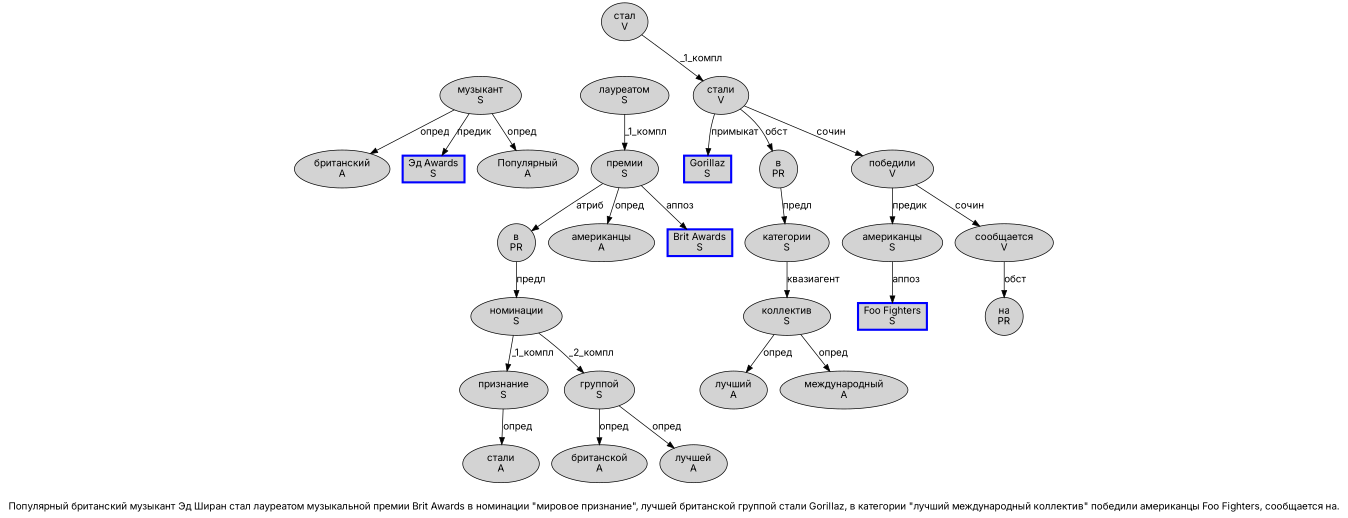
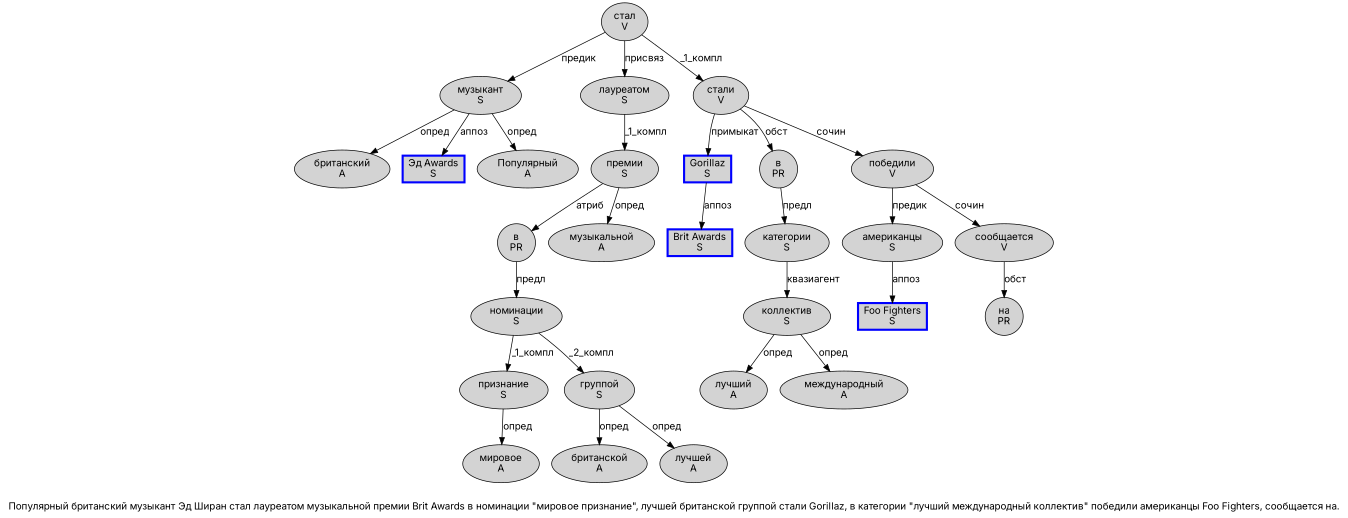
edge "стал V" -> "музыкант S": added, label "предик"
edge "стал V" -> "лауреатом S": added, label "присвяз"
edge "музыкант S" -> "Эд Awards S": label "предик" -> "аппоз"
edge "премии S" -> "Brit Awards S": now "Gorillaz S" -> "Brit Awards S"
node "американцы A": label "американцы A" -> "музыкальной A"
node "стали A": label "стали A" -> "мировое A"
